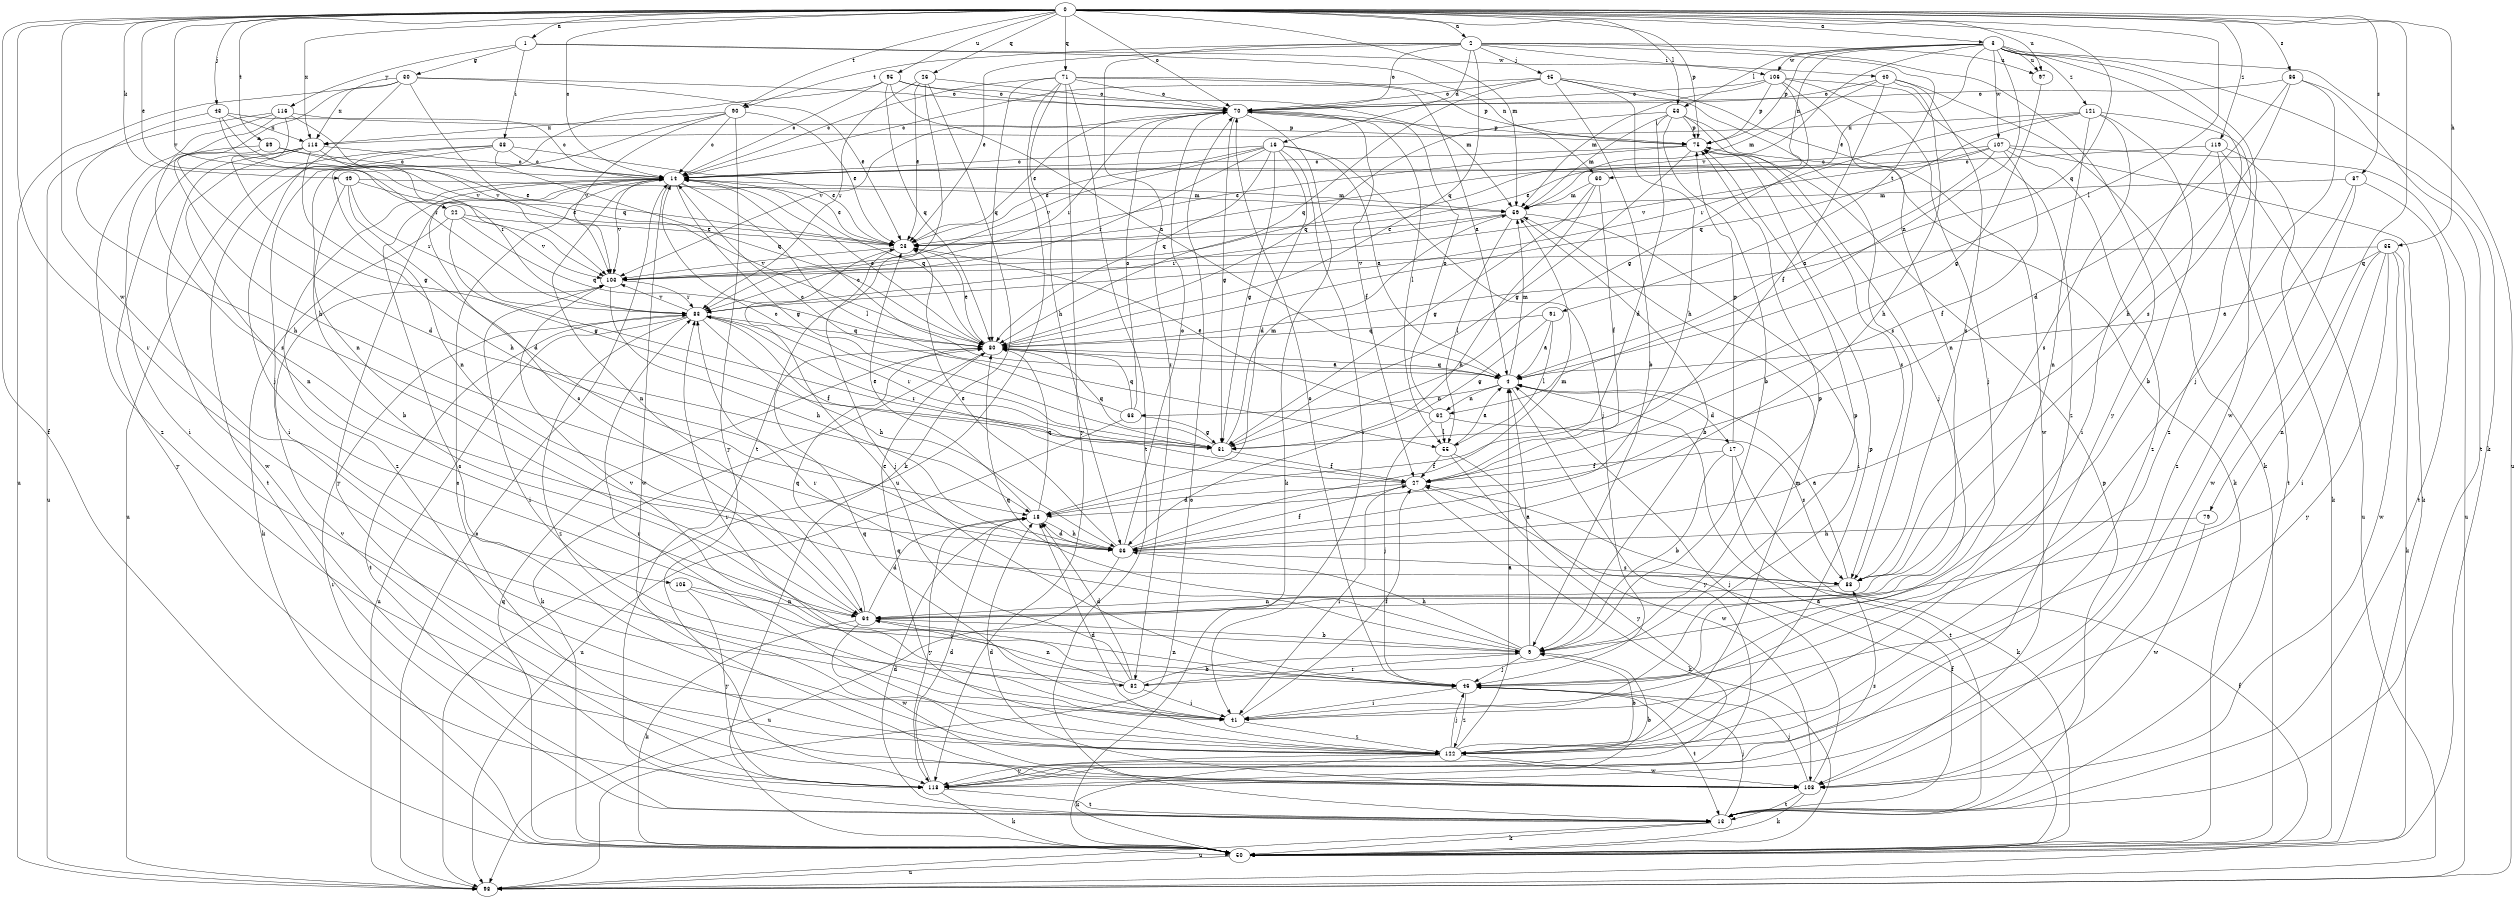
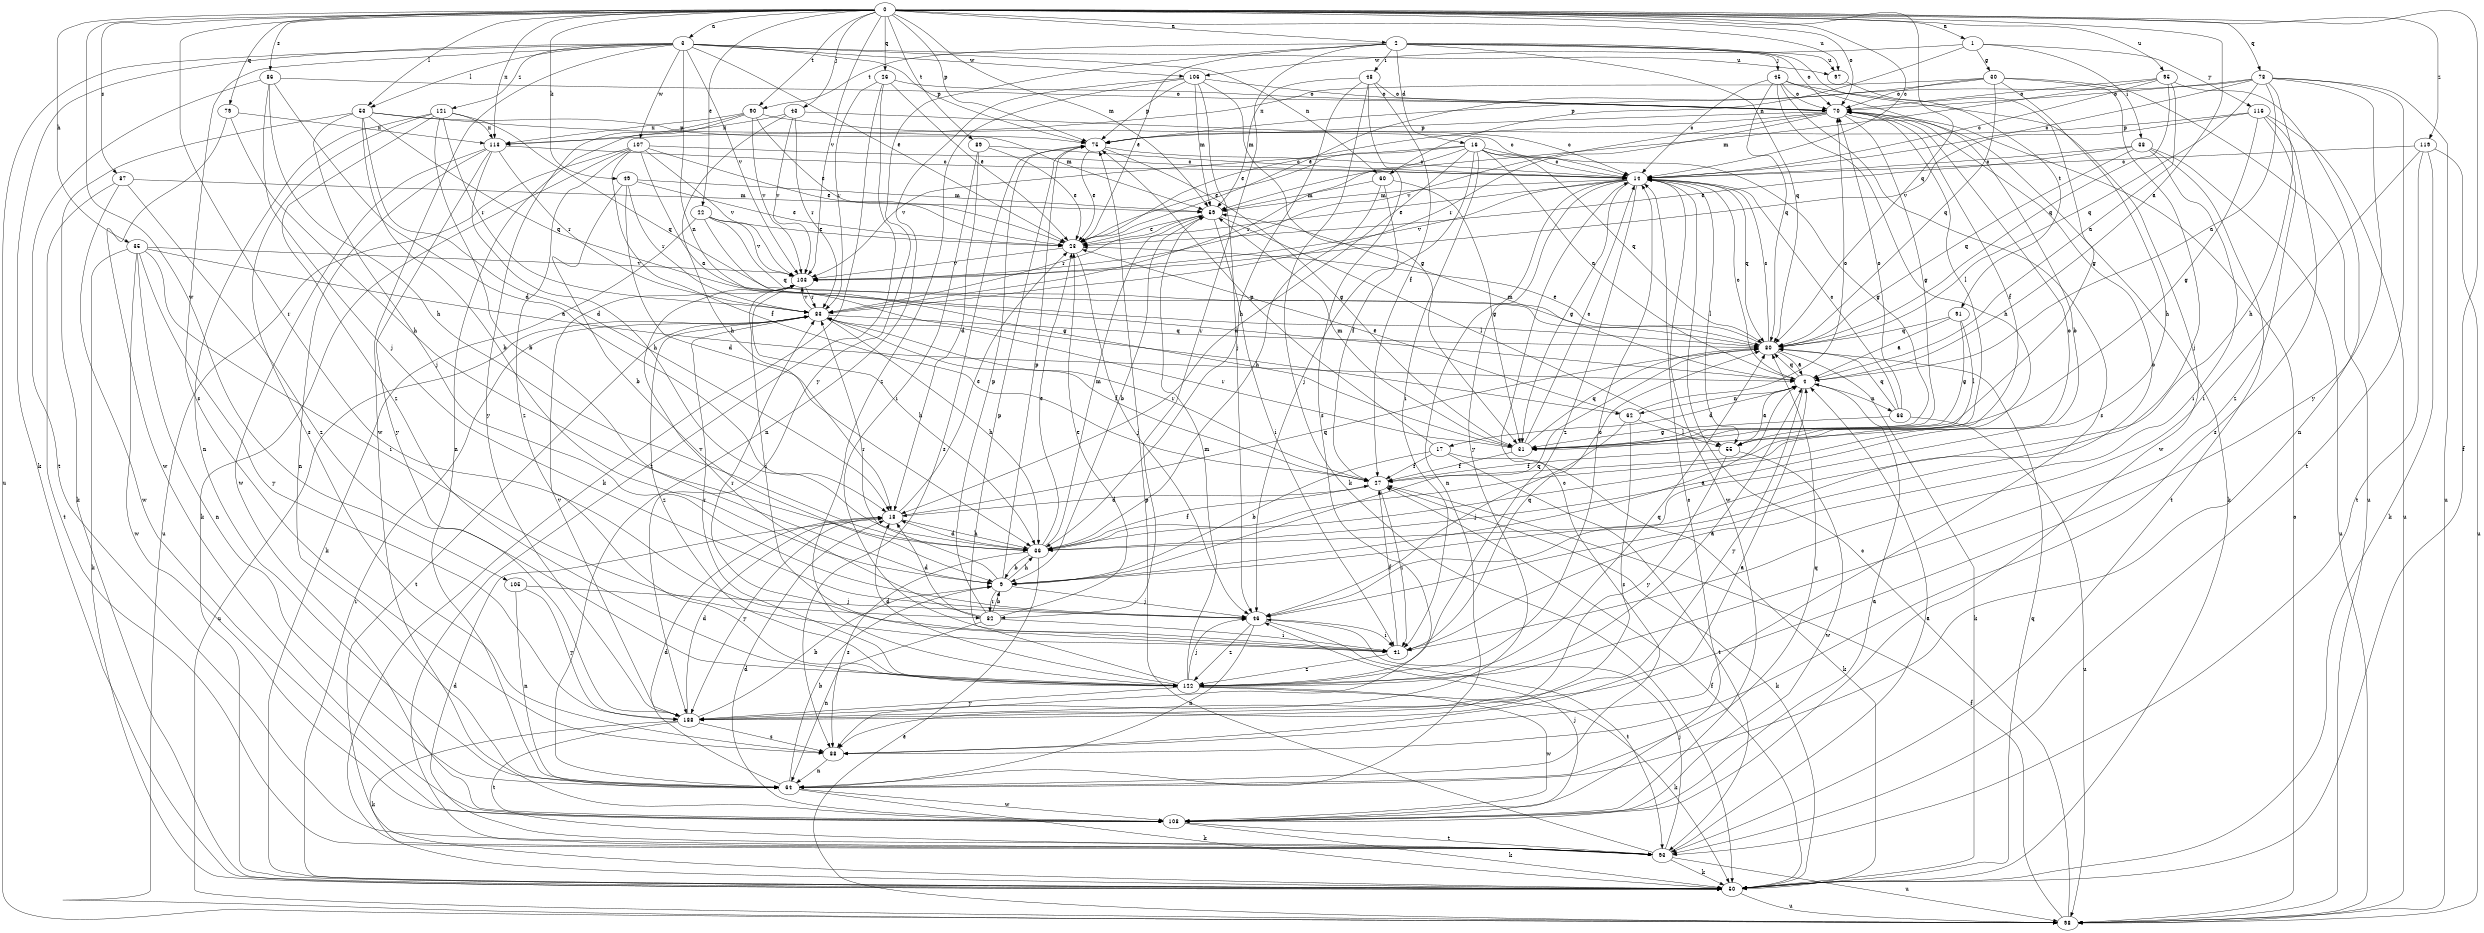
node "71": label "71" -> "78"
node "40": label "40" -> "48"
edge "79" -> "113": added, label "x"
edge "0" -> "4": label "l" -> "a"
edge "108" -> "4": label "j" -> "a"
edge "36" -> "98": label "u" -> "e"
edge "122" -> "9": now "36" -> "9"
node "118": label "118" -> "188"
node "13": label "13" -> "93"
